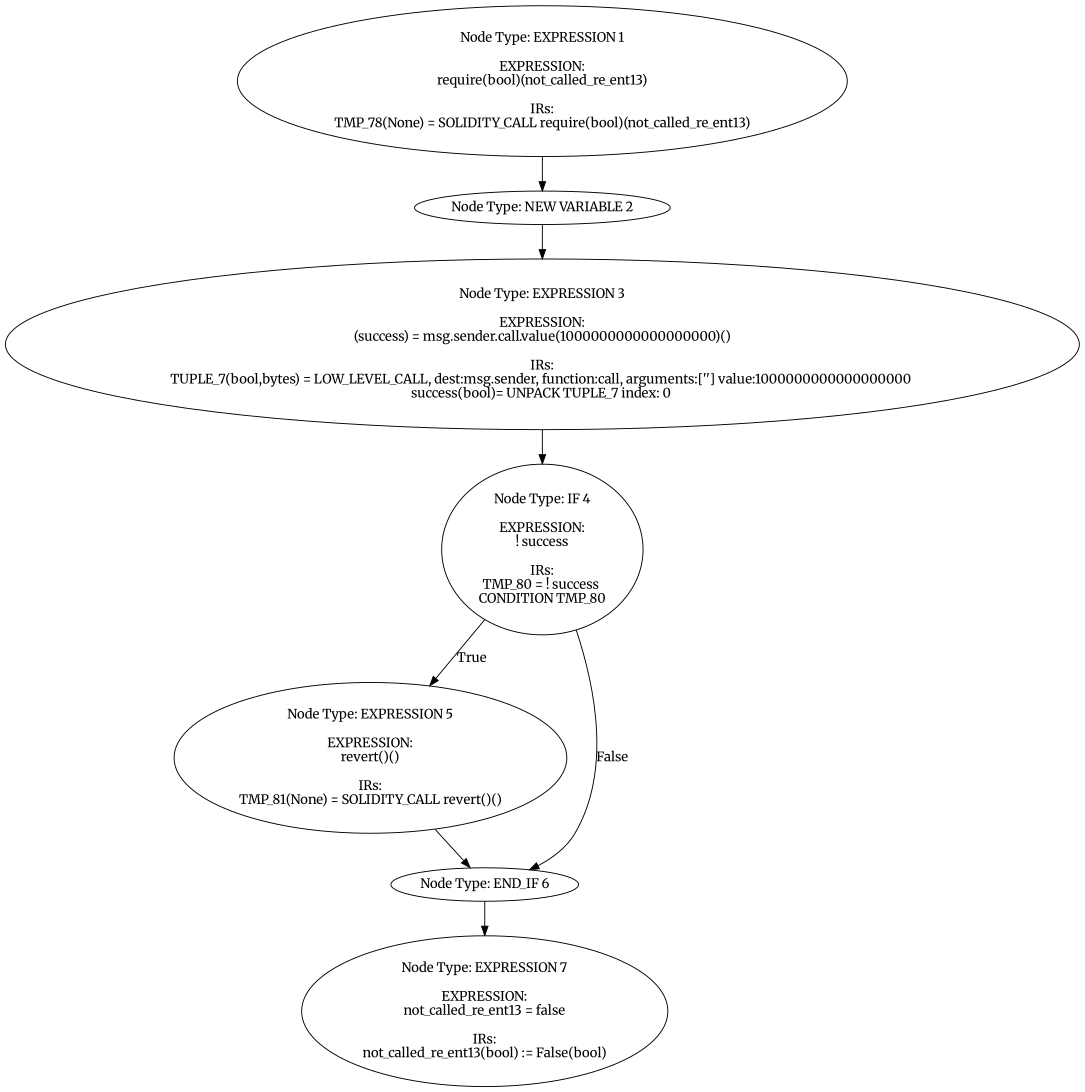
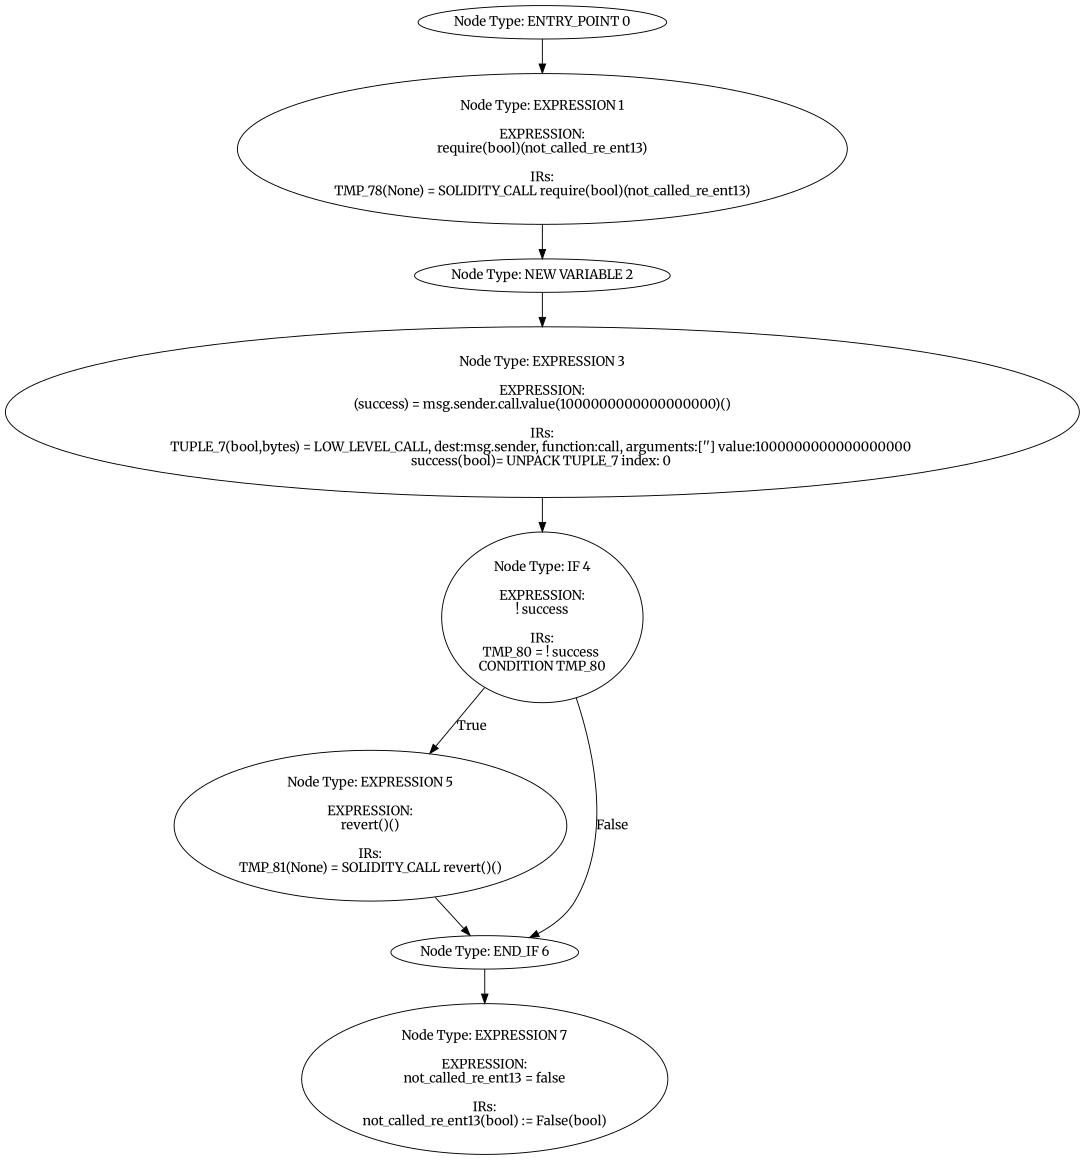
node "Node Type: ENTRY_POINT 0": added
